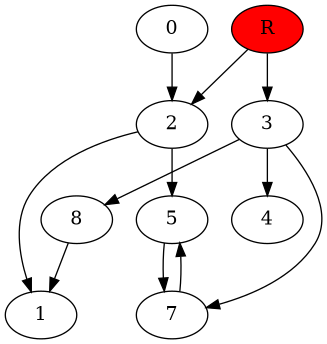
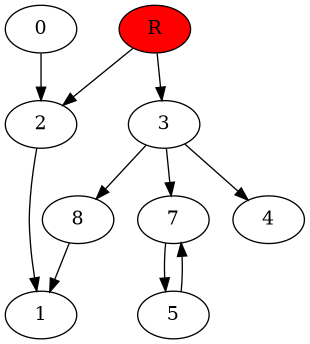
edge "2" -> "5": removed
